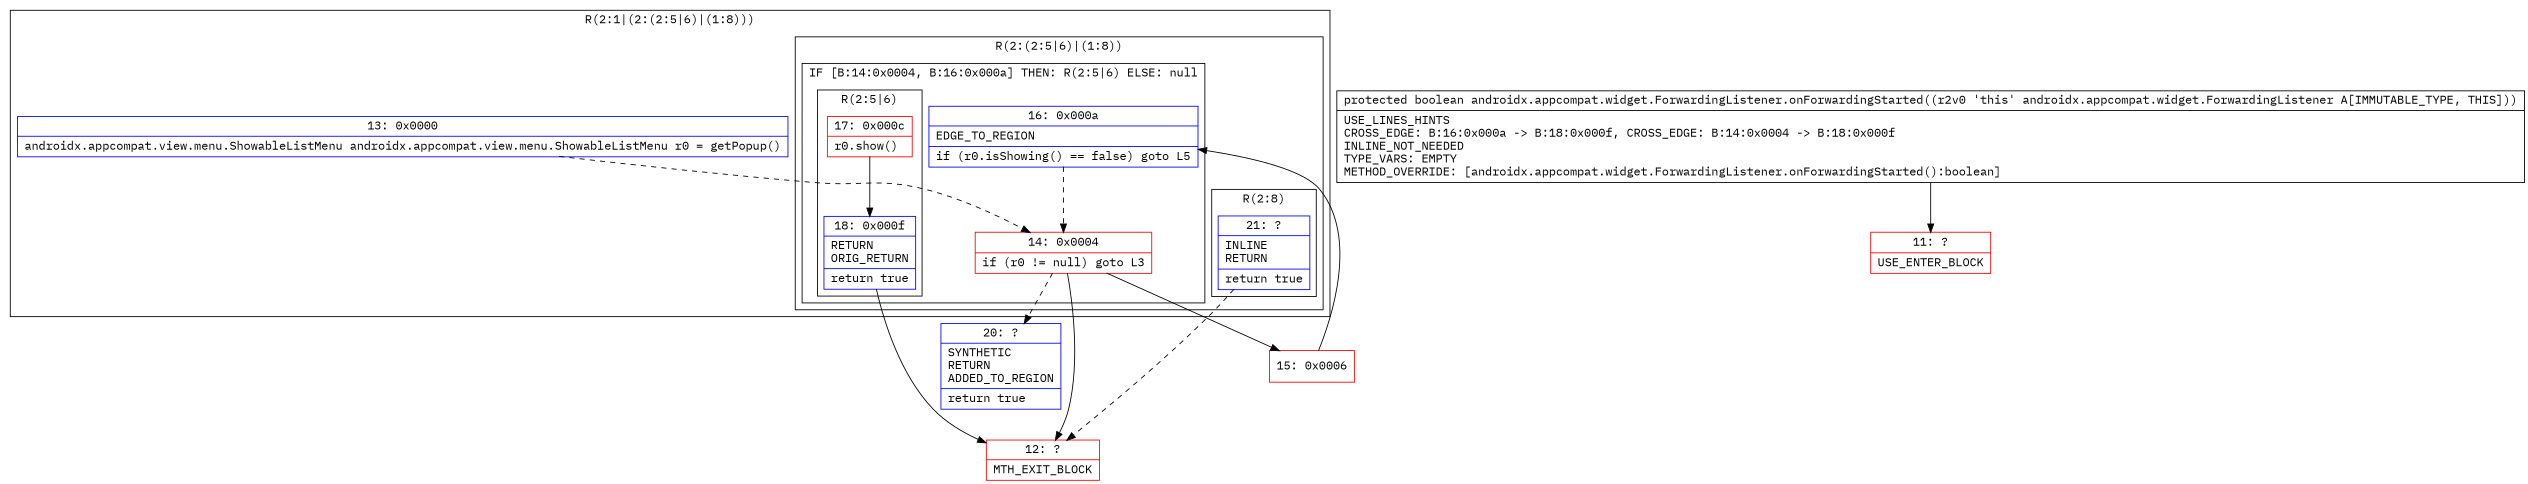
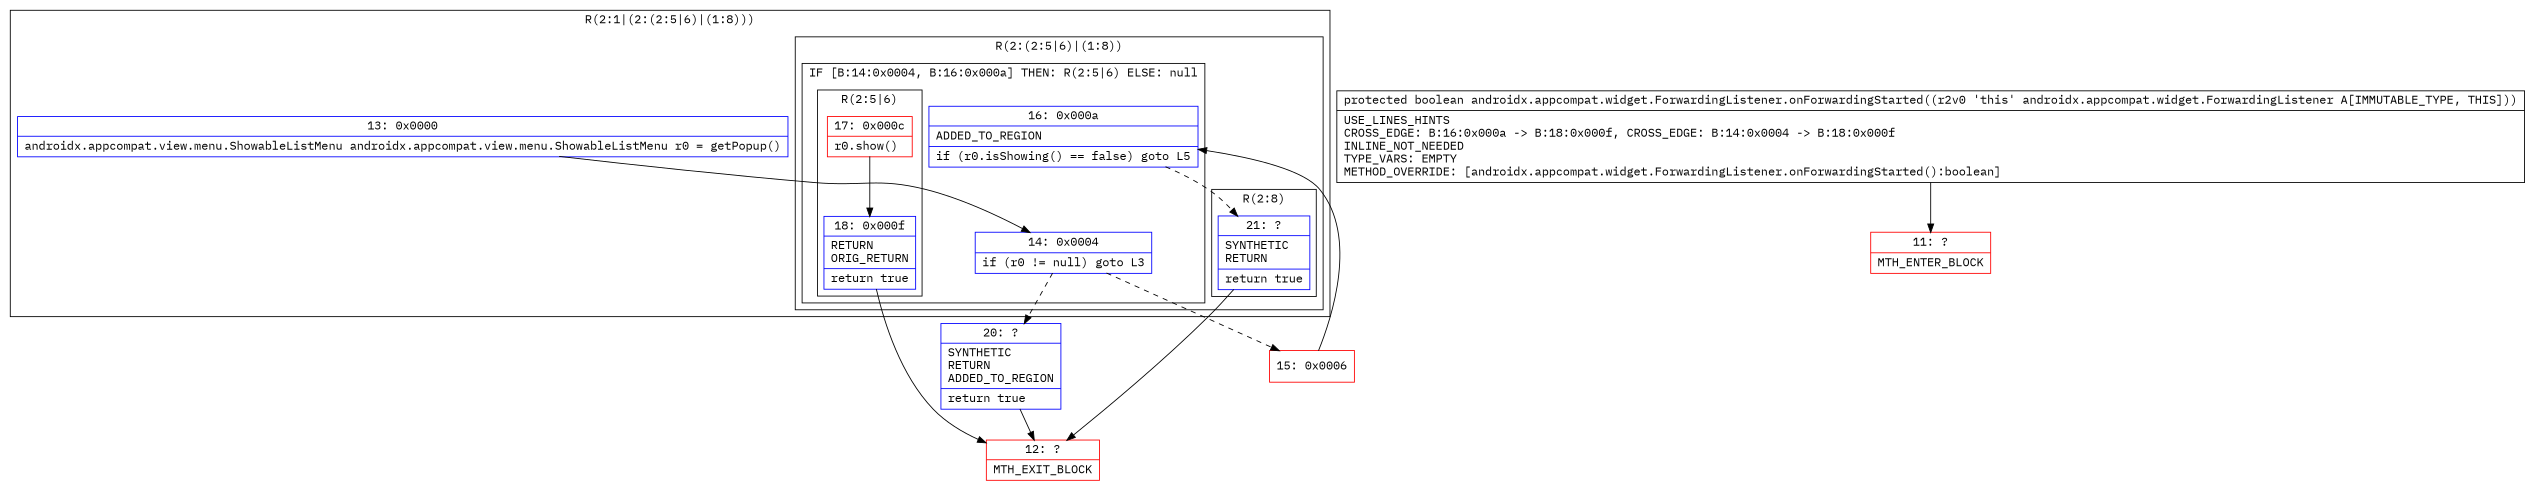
node "16: 0x000a": text "EDGE_TO_REGION" -> "ADDED_TO_REGION"
edge "13: 0x0000" -> "14: 0x0004": style dashed -> solid
edge "16: 0x000a" -> "14: 0x0004": now "16: 0x000a" -> "21: ?"
node "21: ?": text "INLINE" -> "SYNTHETIC"
node "14: 0x0004": color red -> blue
node "11: ?": text "USE_ENTER_BLOCK" -> "MTH_ENTER_BLOCK"
edge "14: 0x0004" -> "15: 0x0006": style solid -> dashed
edge "14: 0x0004" -> "12: ?": now "20: ?" -> "12: ?"
edge "21: ?" -> "12: ?": style dashed -> solid
